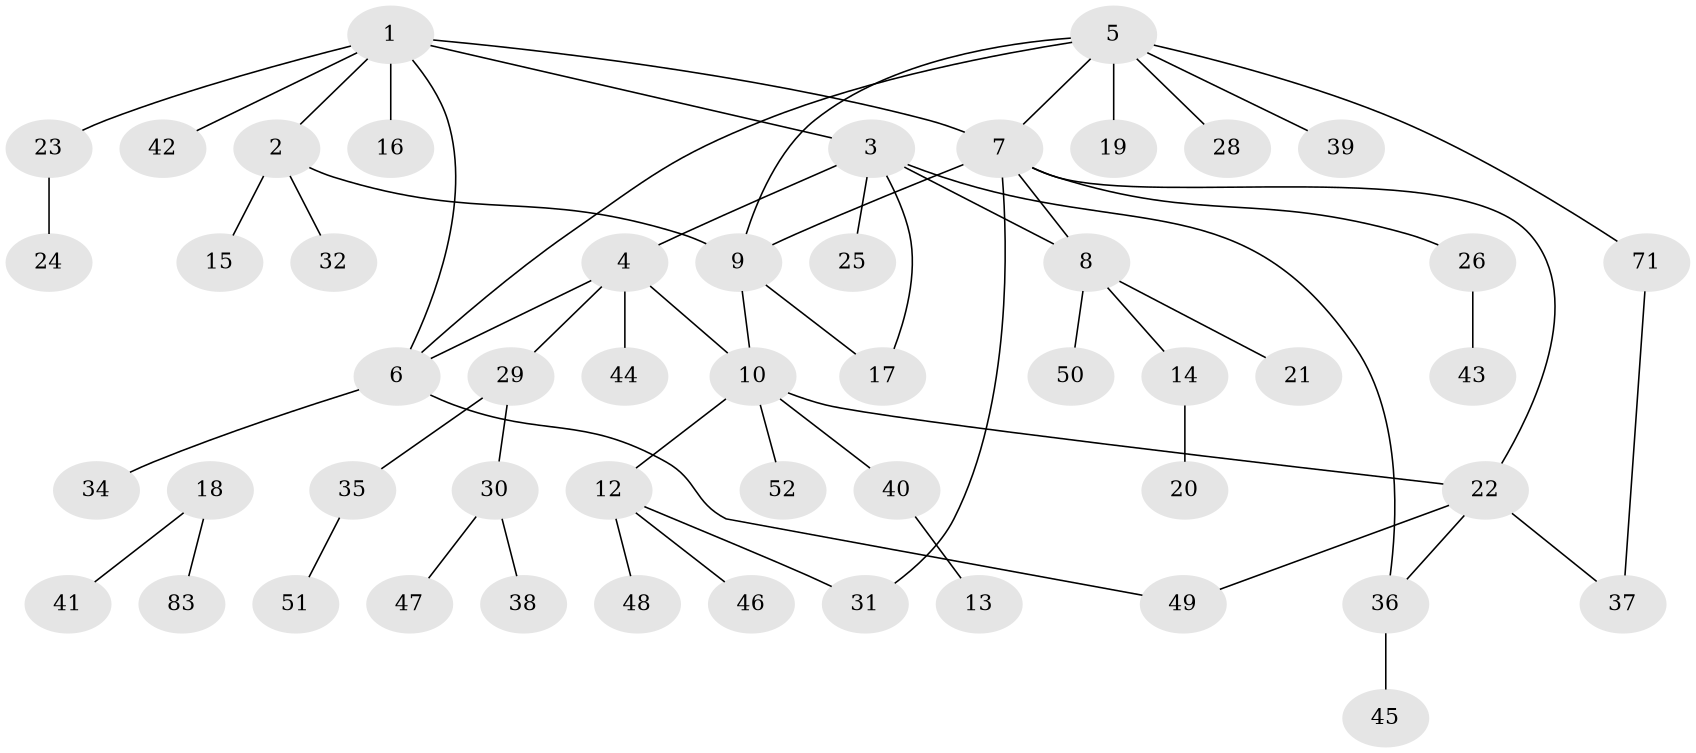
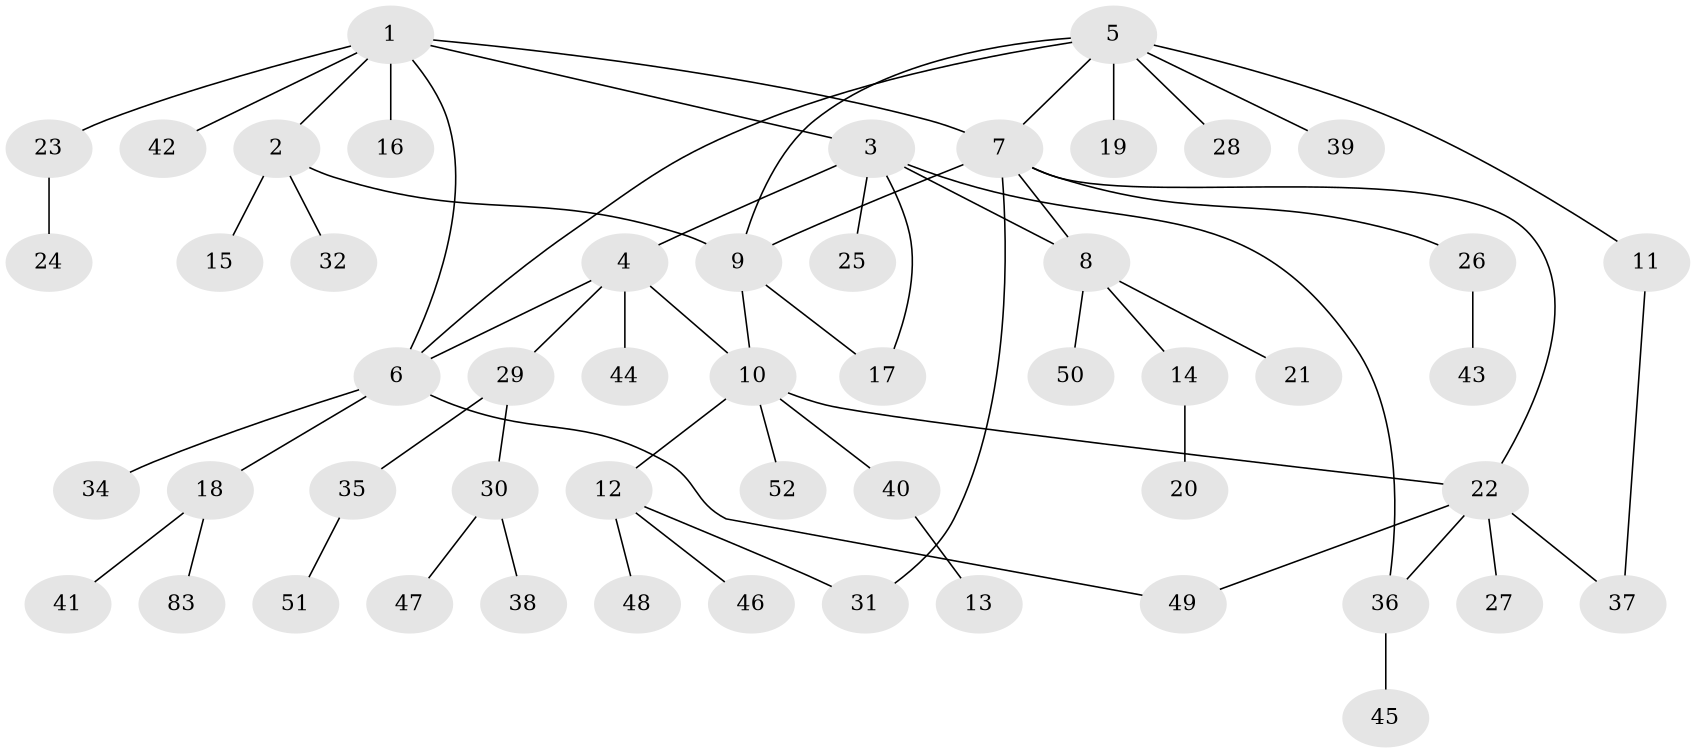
node "71": label "71" -> "11"
edge "6" -- "18": added
node "27": added
